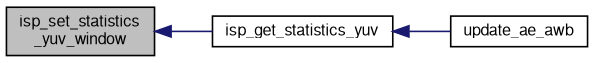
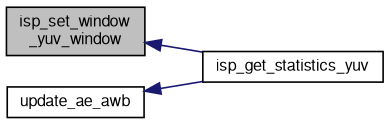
node "isp_set_statistics _yuv_window": label "isp_set_statistics _yuv_window" -> "isp_set_window _yuv_window"
edge "update_ae_awb" -> "isp_get_statistics_yuv": reversed
